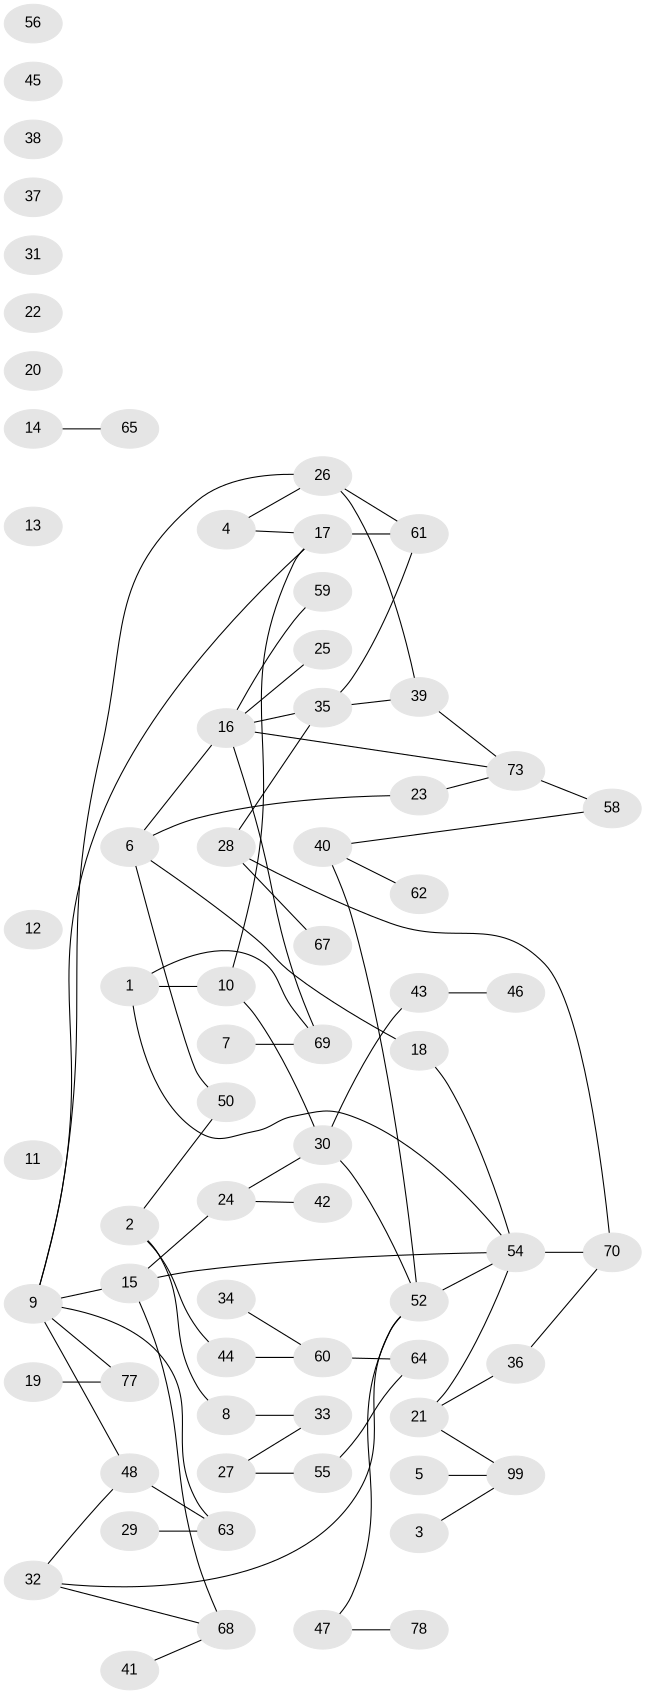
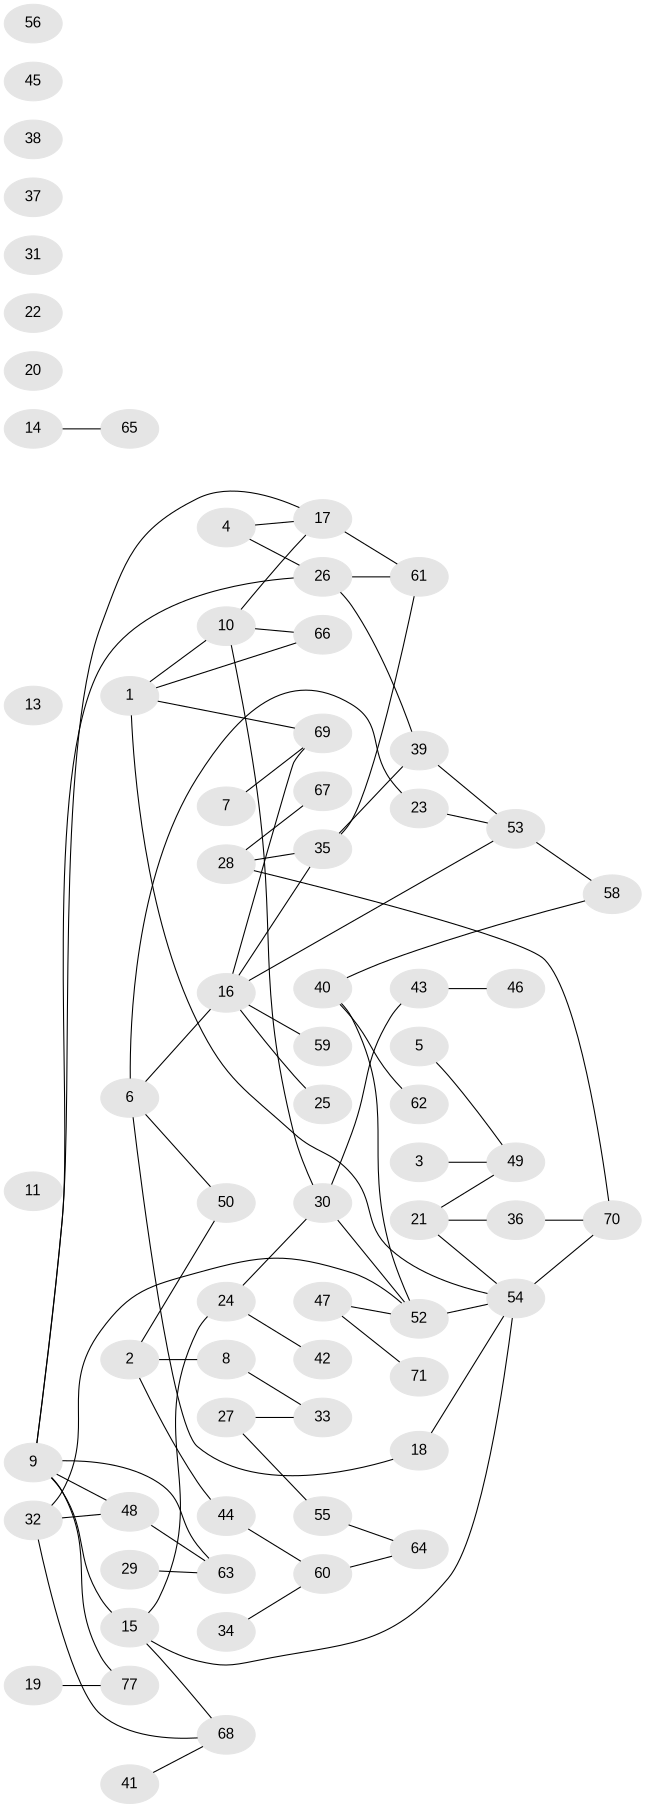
node "66": added
node "73": label "73" -> "53"
node "12": removed
node "99": label "99" -> "49"
node "78": label "78" -> "71"
